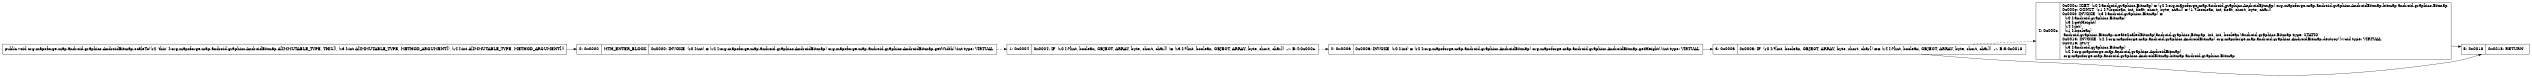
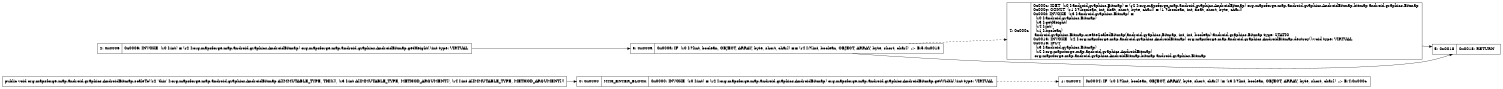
edge "1: 0x0004" -> "2: 0x0006": removed
